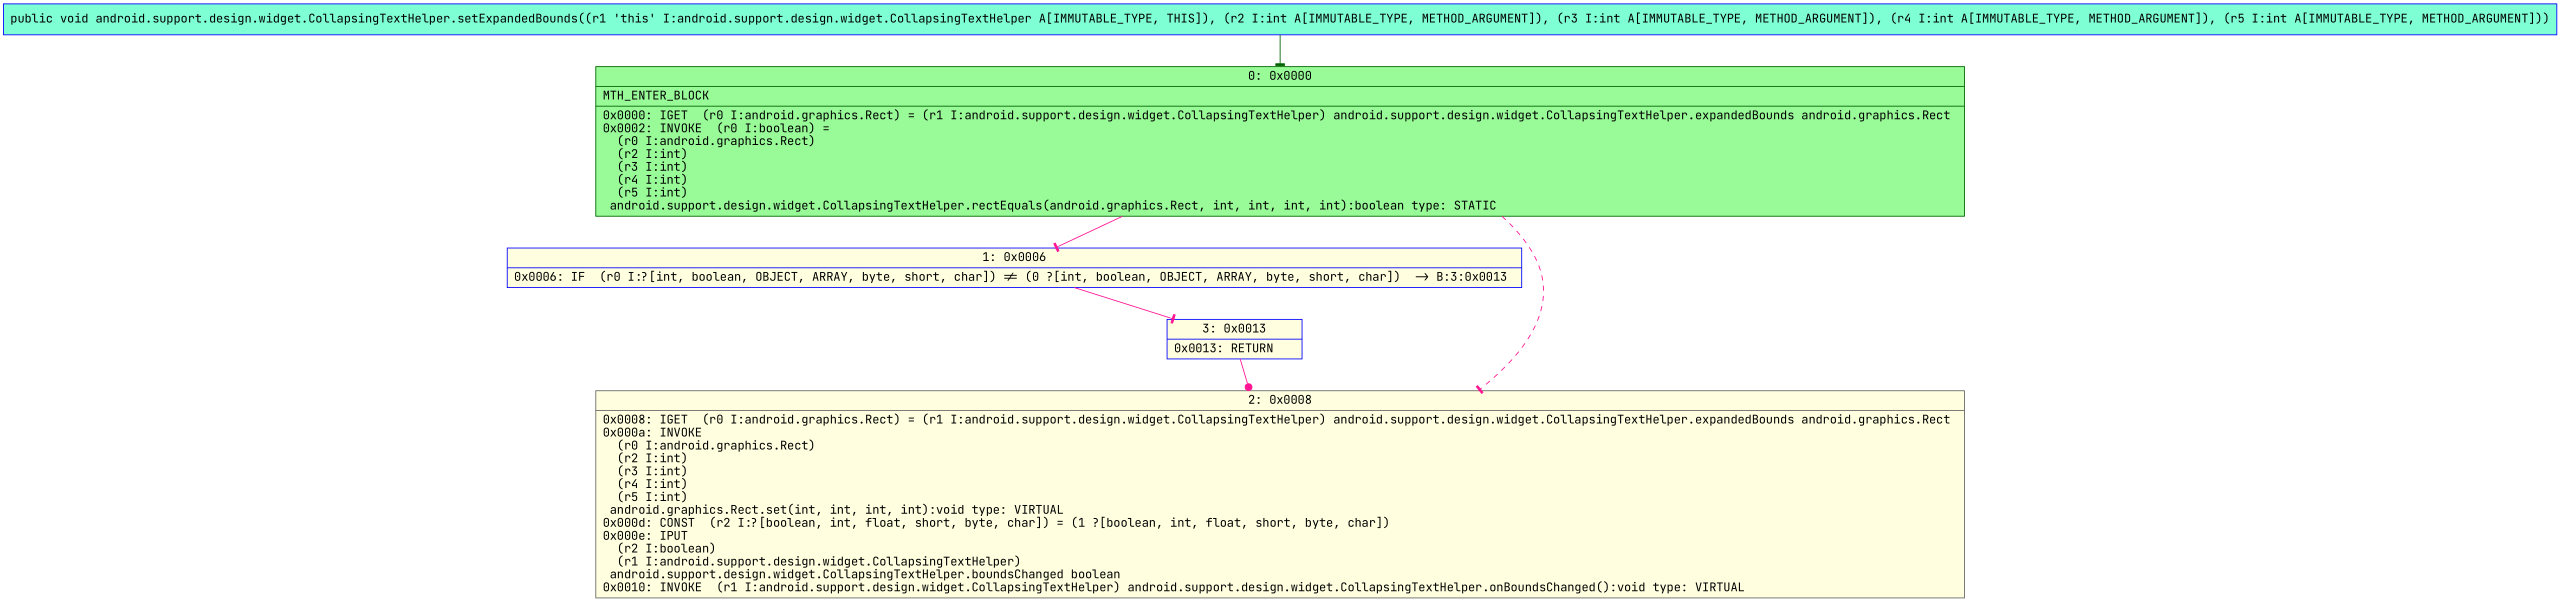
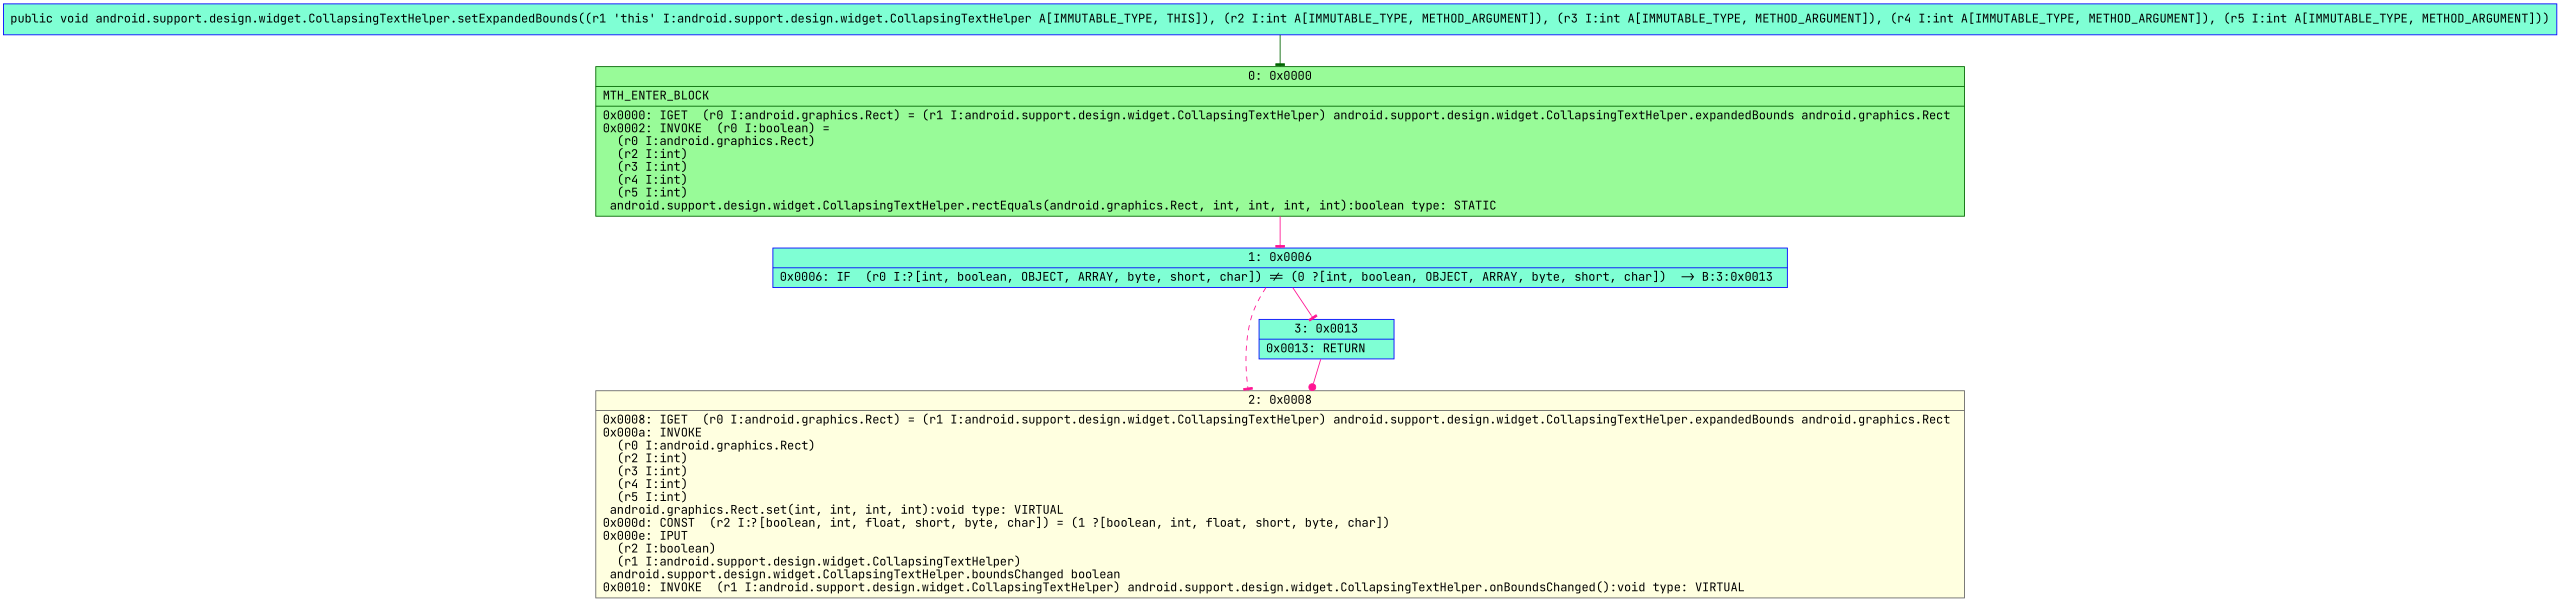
node "1: 0x0006": fillcolor lightyellow -> aquamarine
edge "0: 0x0000" -> "2: 0x0008": now "1: 0x0006" -> "2: 0x0008"
node "3: 0x0013": fillcolor lightyellow -> aquamarine
